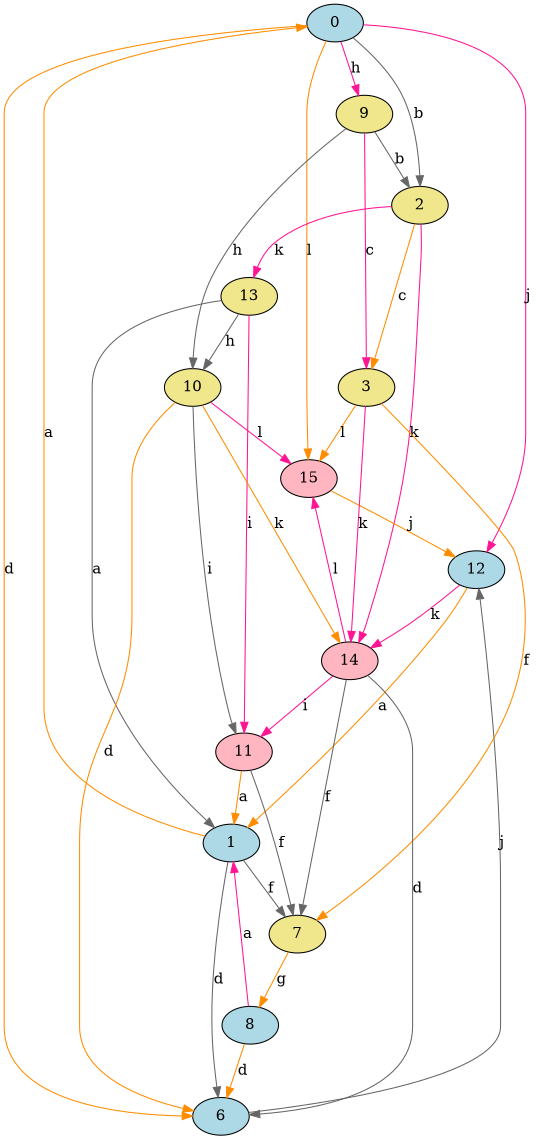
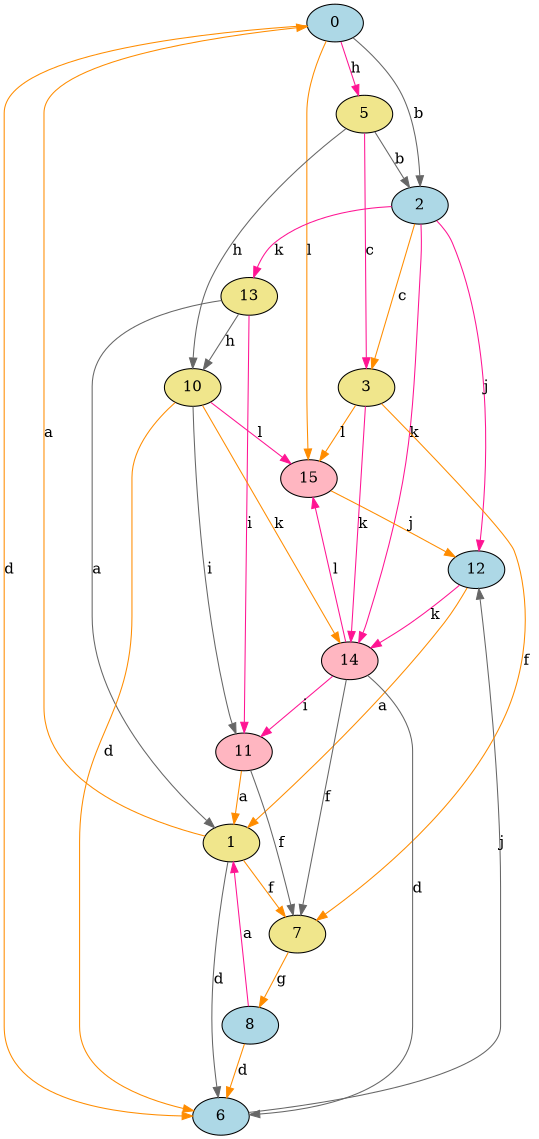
node "9": label "9" -> "5"
node "2": fillcolor khaki -> lightblue
edge "0" -> "12": now "2" -> "12"
node "1": fillcolor lightblue -> khaki
edge "1" -> "7": color gray40 -> darkorange
